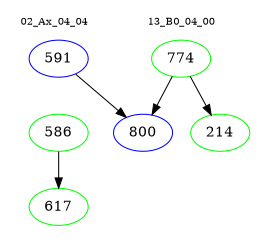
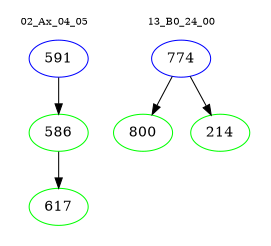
cluster "02_Ax_04_04": label "02_Ax_04_04" -> "02_Ax_04_05"
cluster "13_B0_04_00": label "13_B0_04_00" -> "13_B0_24_00"
node "774": color green -> blue
edge "591" -> "800": now "591" -> "586"
node "800": color blue -> green
